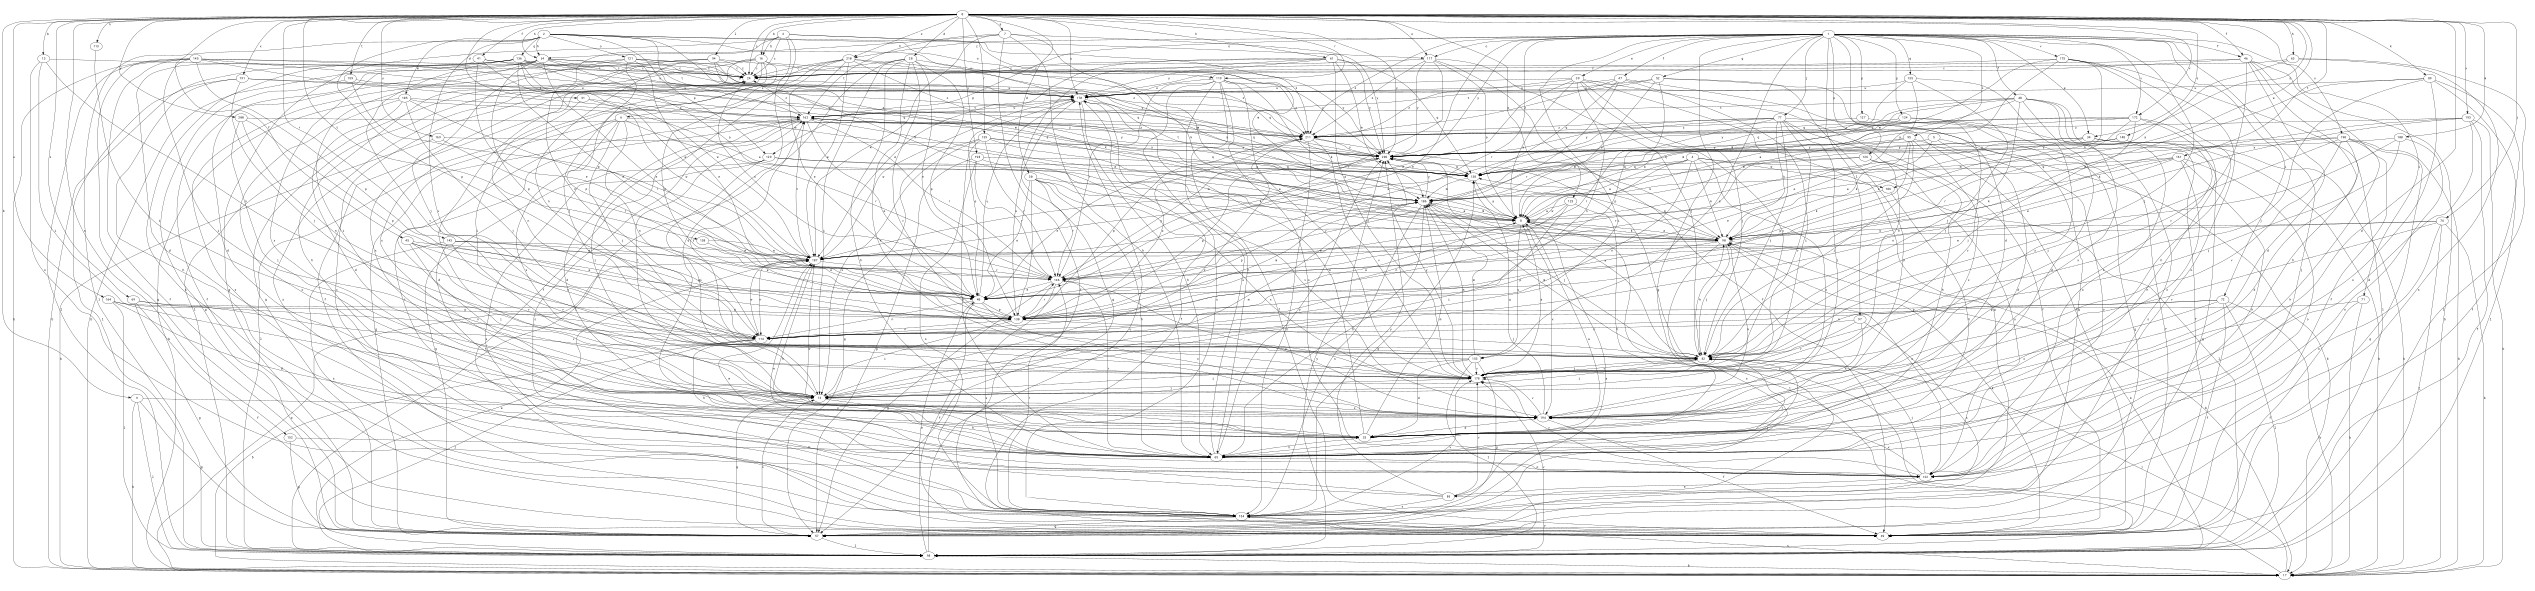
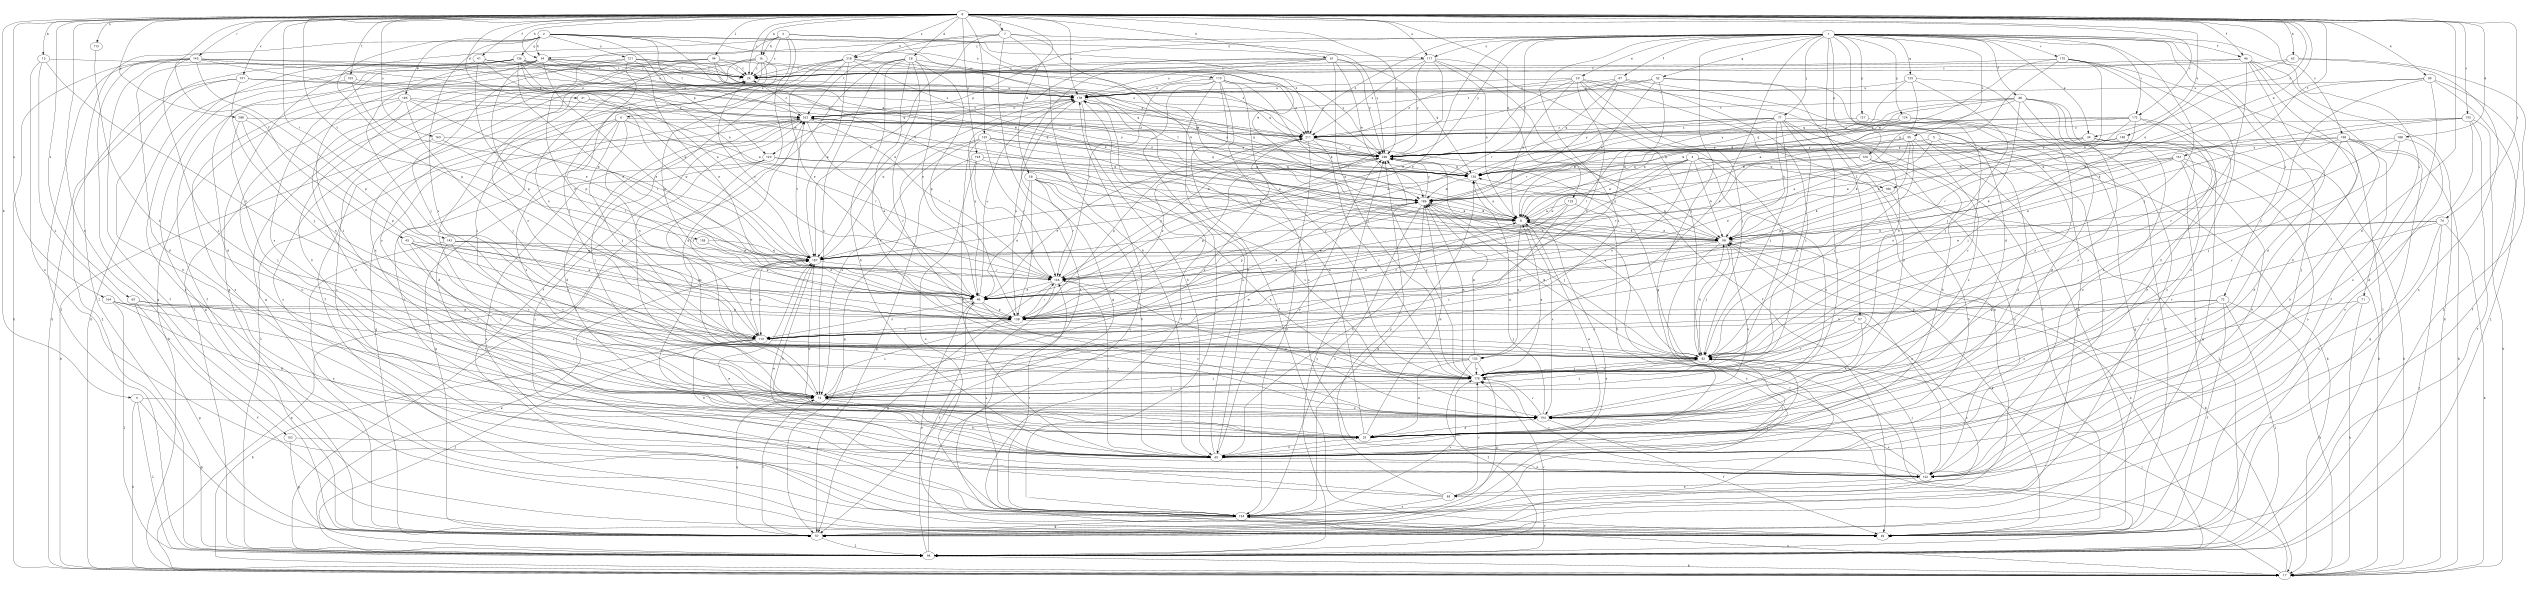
edge "0" -> "119": now "0" -> "145"
edge "4" -> "40": added, label "e"
edge "114" -> "82": added, label "j"
